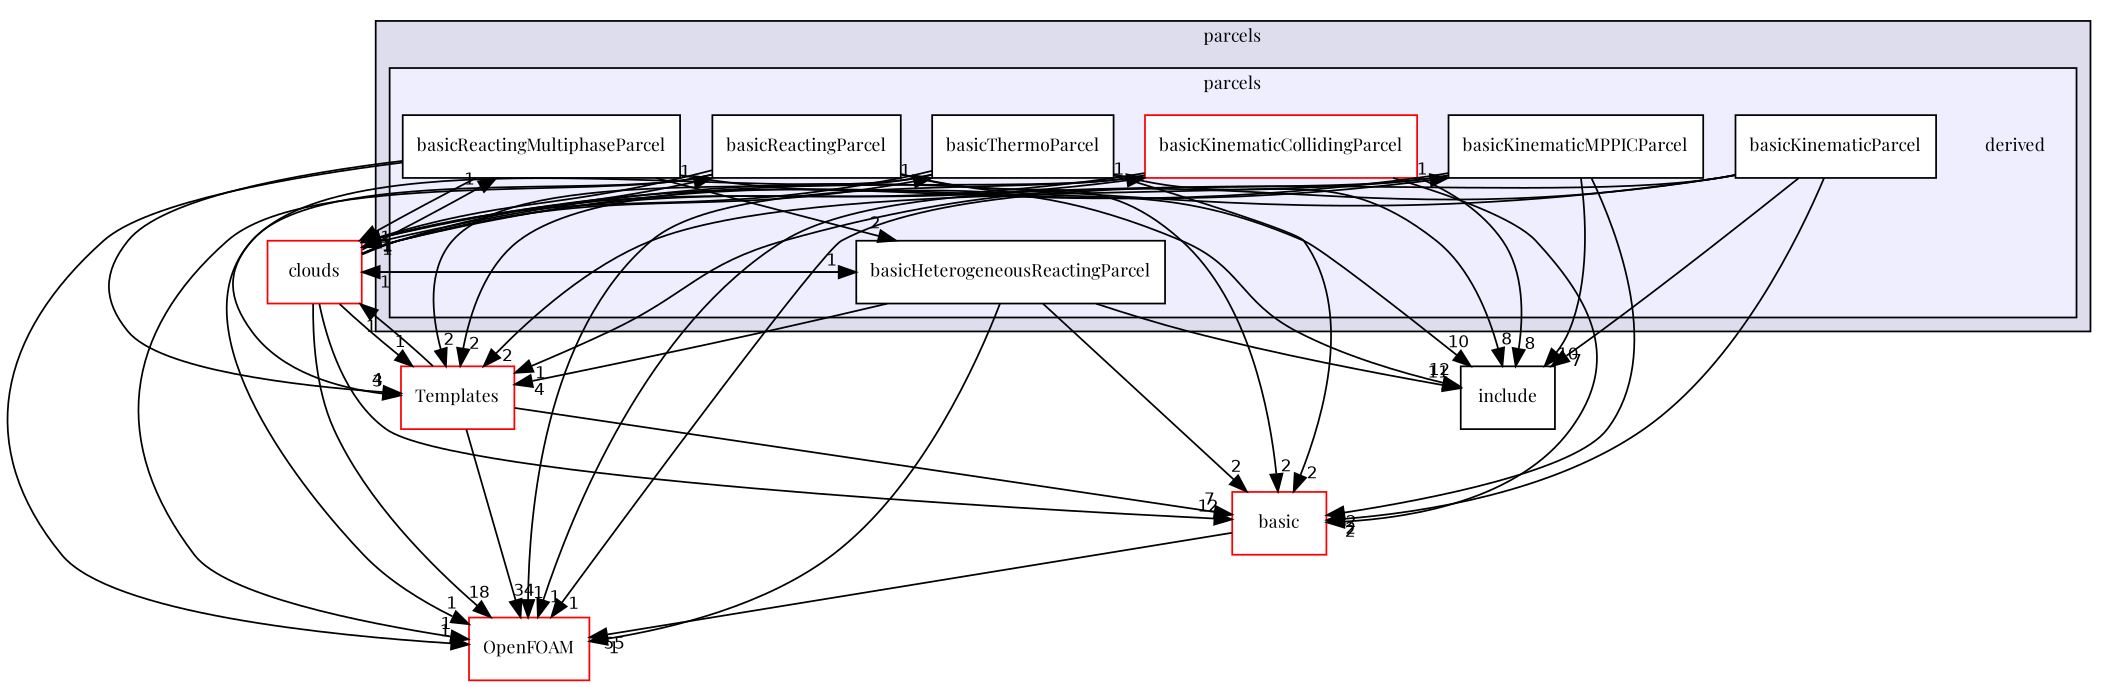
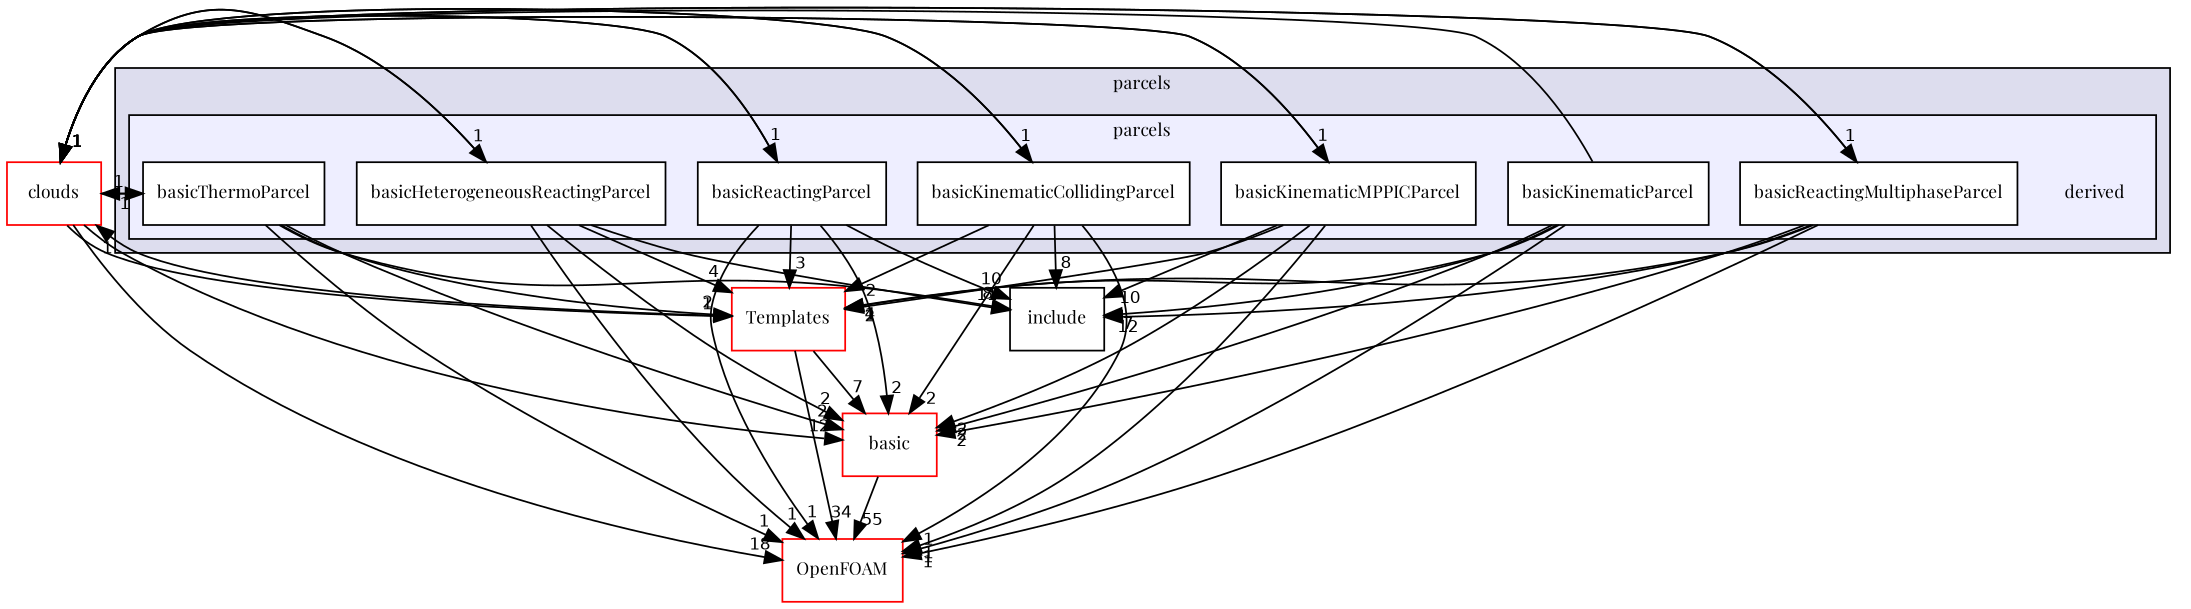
node "basicKinematicCollidingParcel": color red -> black
edge "basicReactingMultiphaseParcel" -> "basicHeterogeneousReactingParcel": now "basicReactingMultiphaseParcel" -> "basic"
